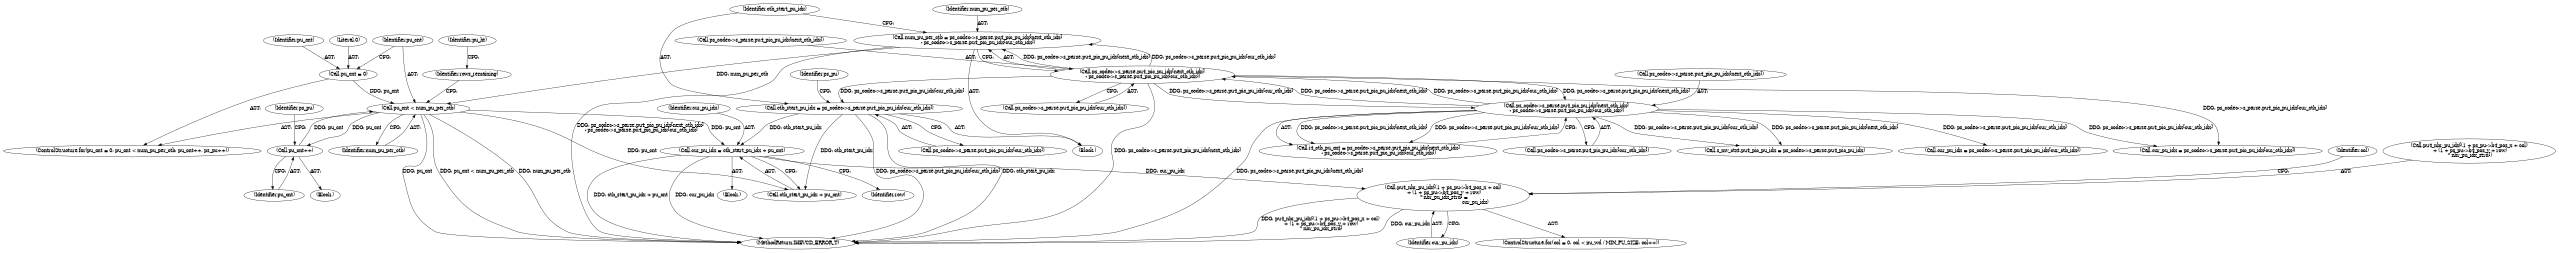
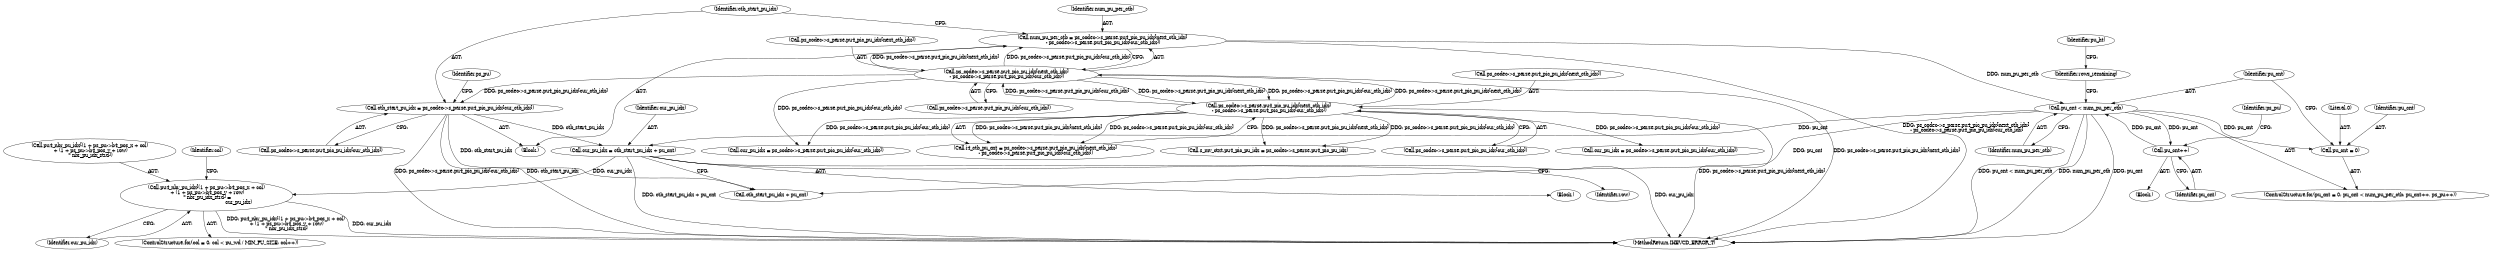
edge "(Call,pu_cnt = 0)" -> "(Call,pu_cnt < num_pu_per_ctb)": reversed
edge "(Call,ctb_start_pu_idx + pu_cnt)" -> "(Call,cur_pu_idx = ctb_start_pu_idx + pu_cnt)": removed, label "AST:"
